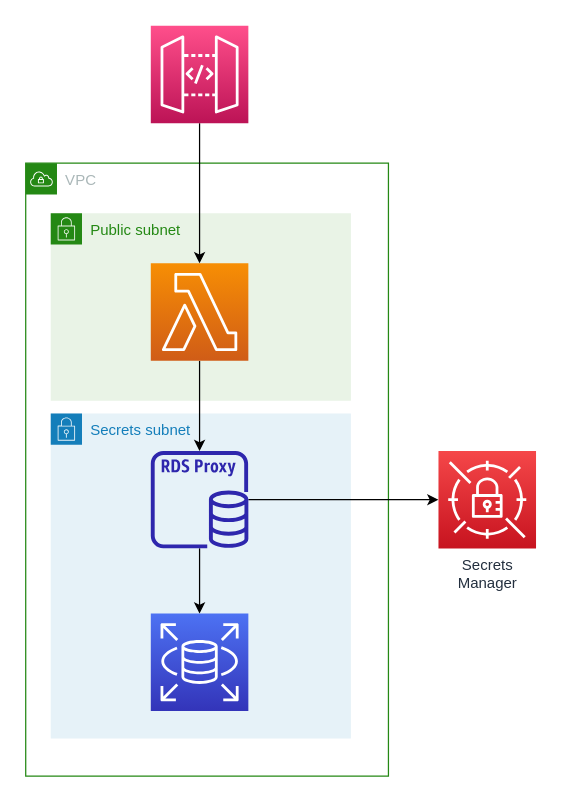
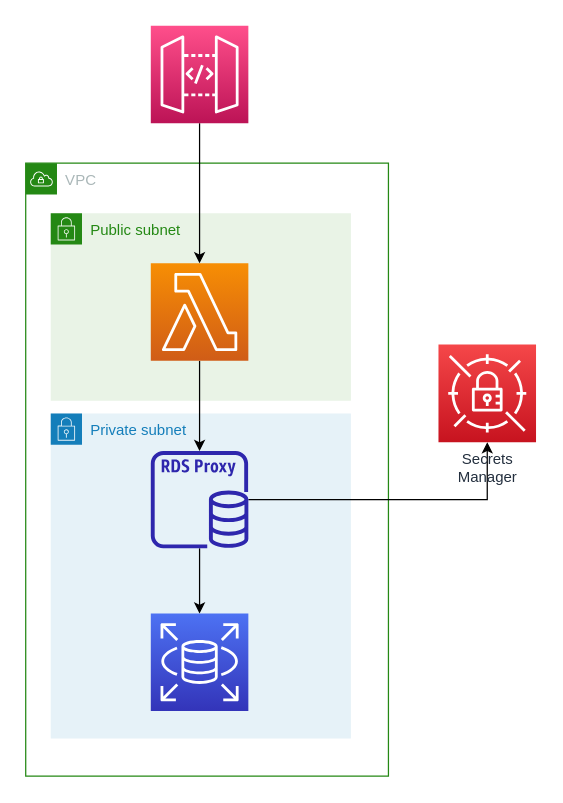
node "Secrets subnet": label "Secrets subnet" -> "Private subnet"
node "Secrets Manager": moved (487, 499) -> (487, 393)
